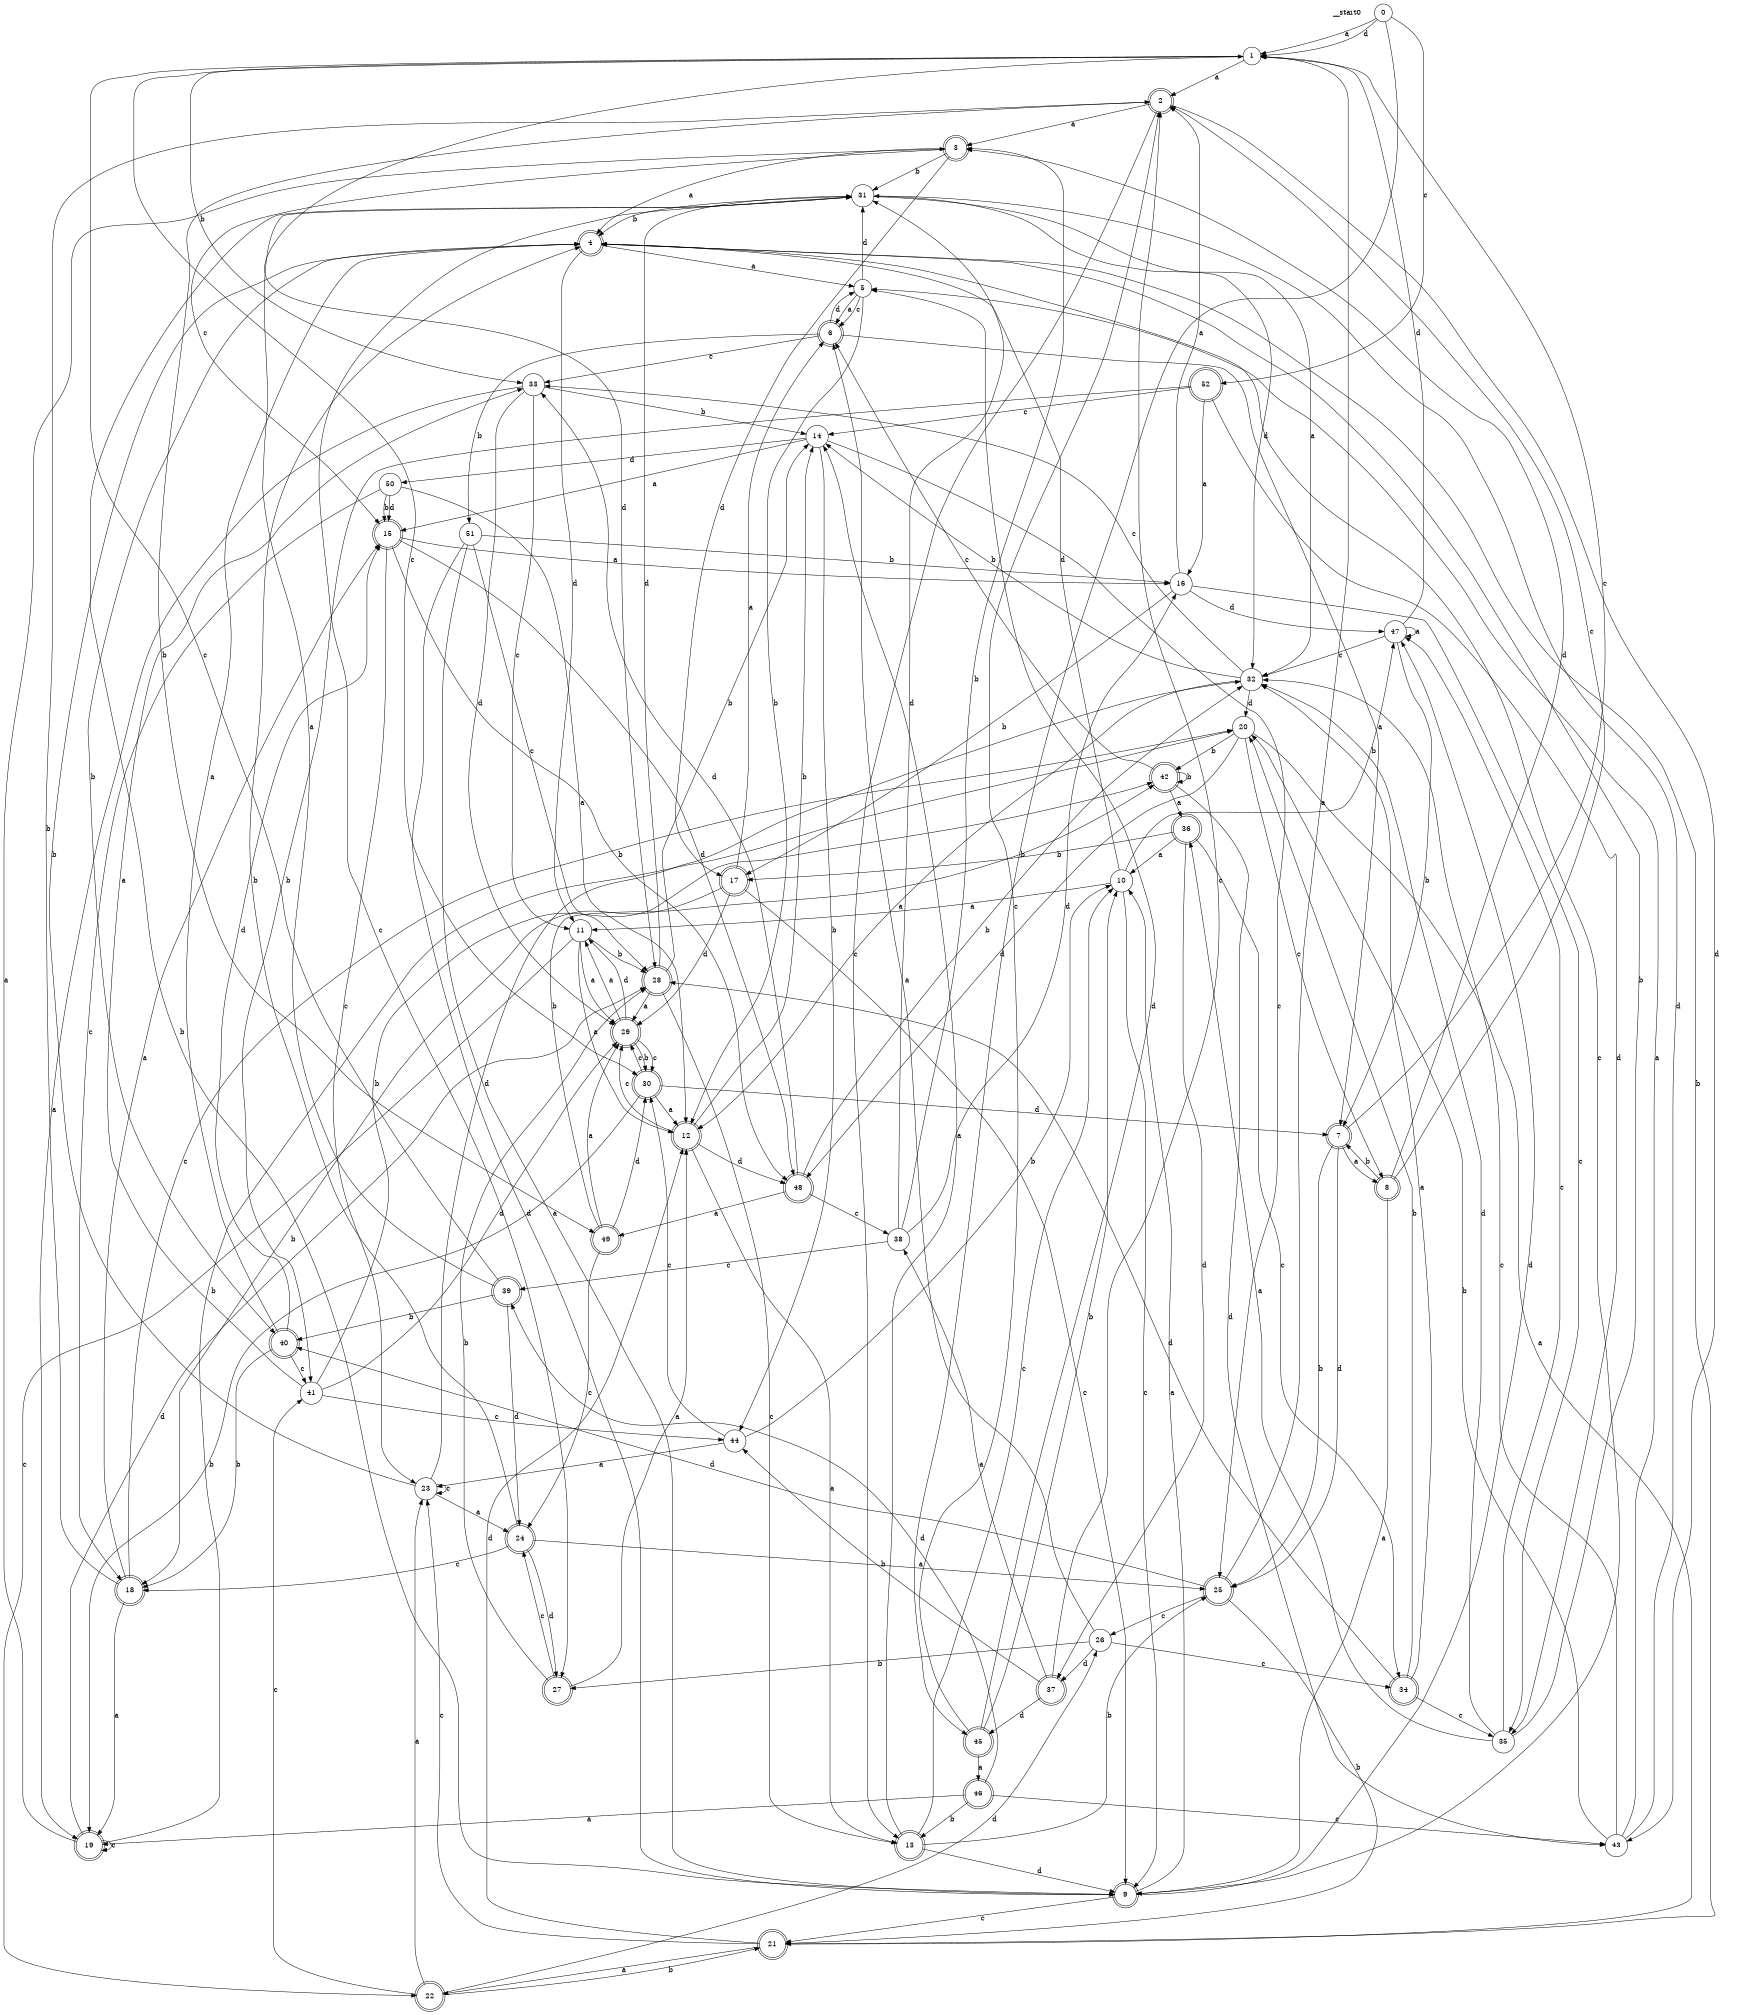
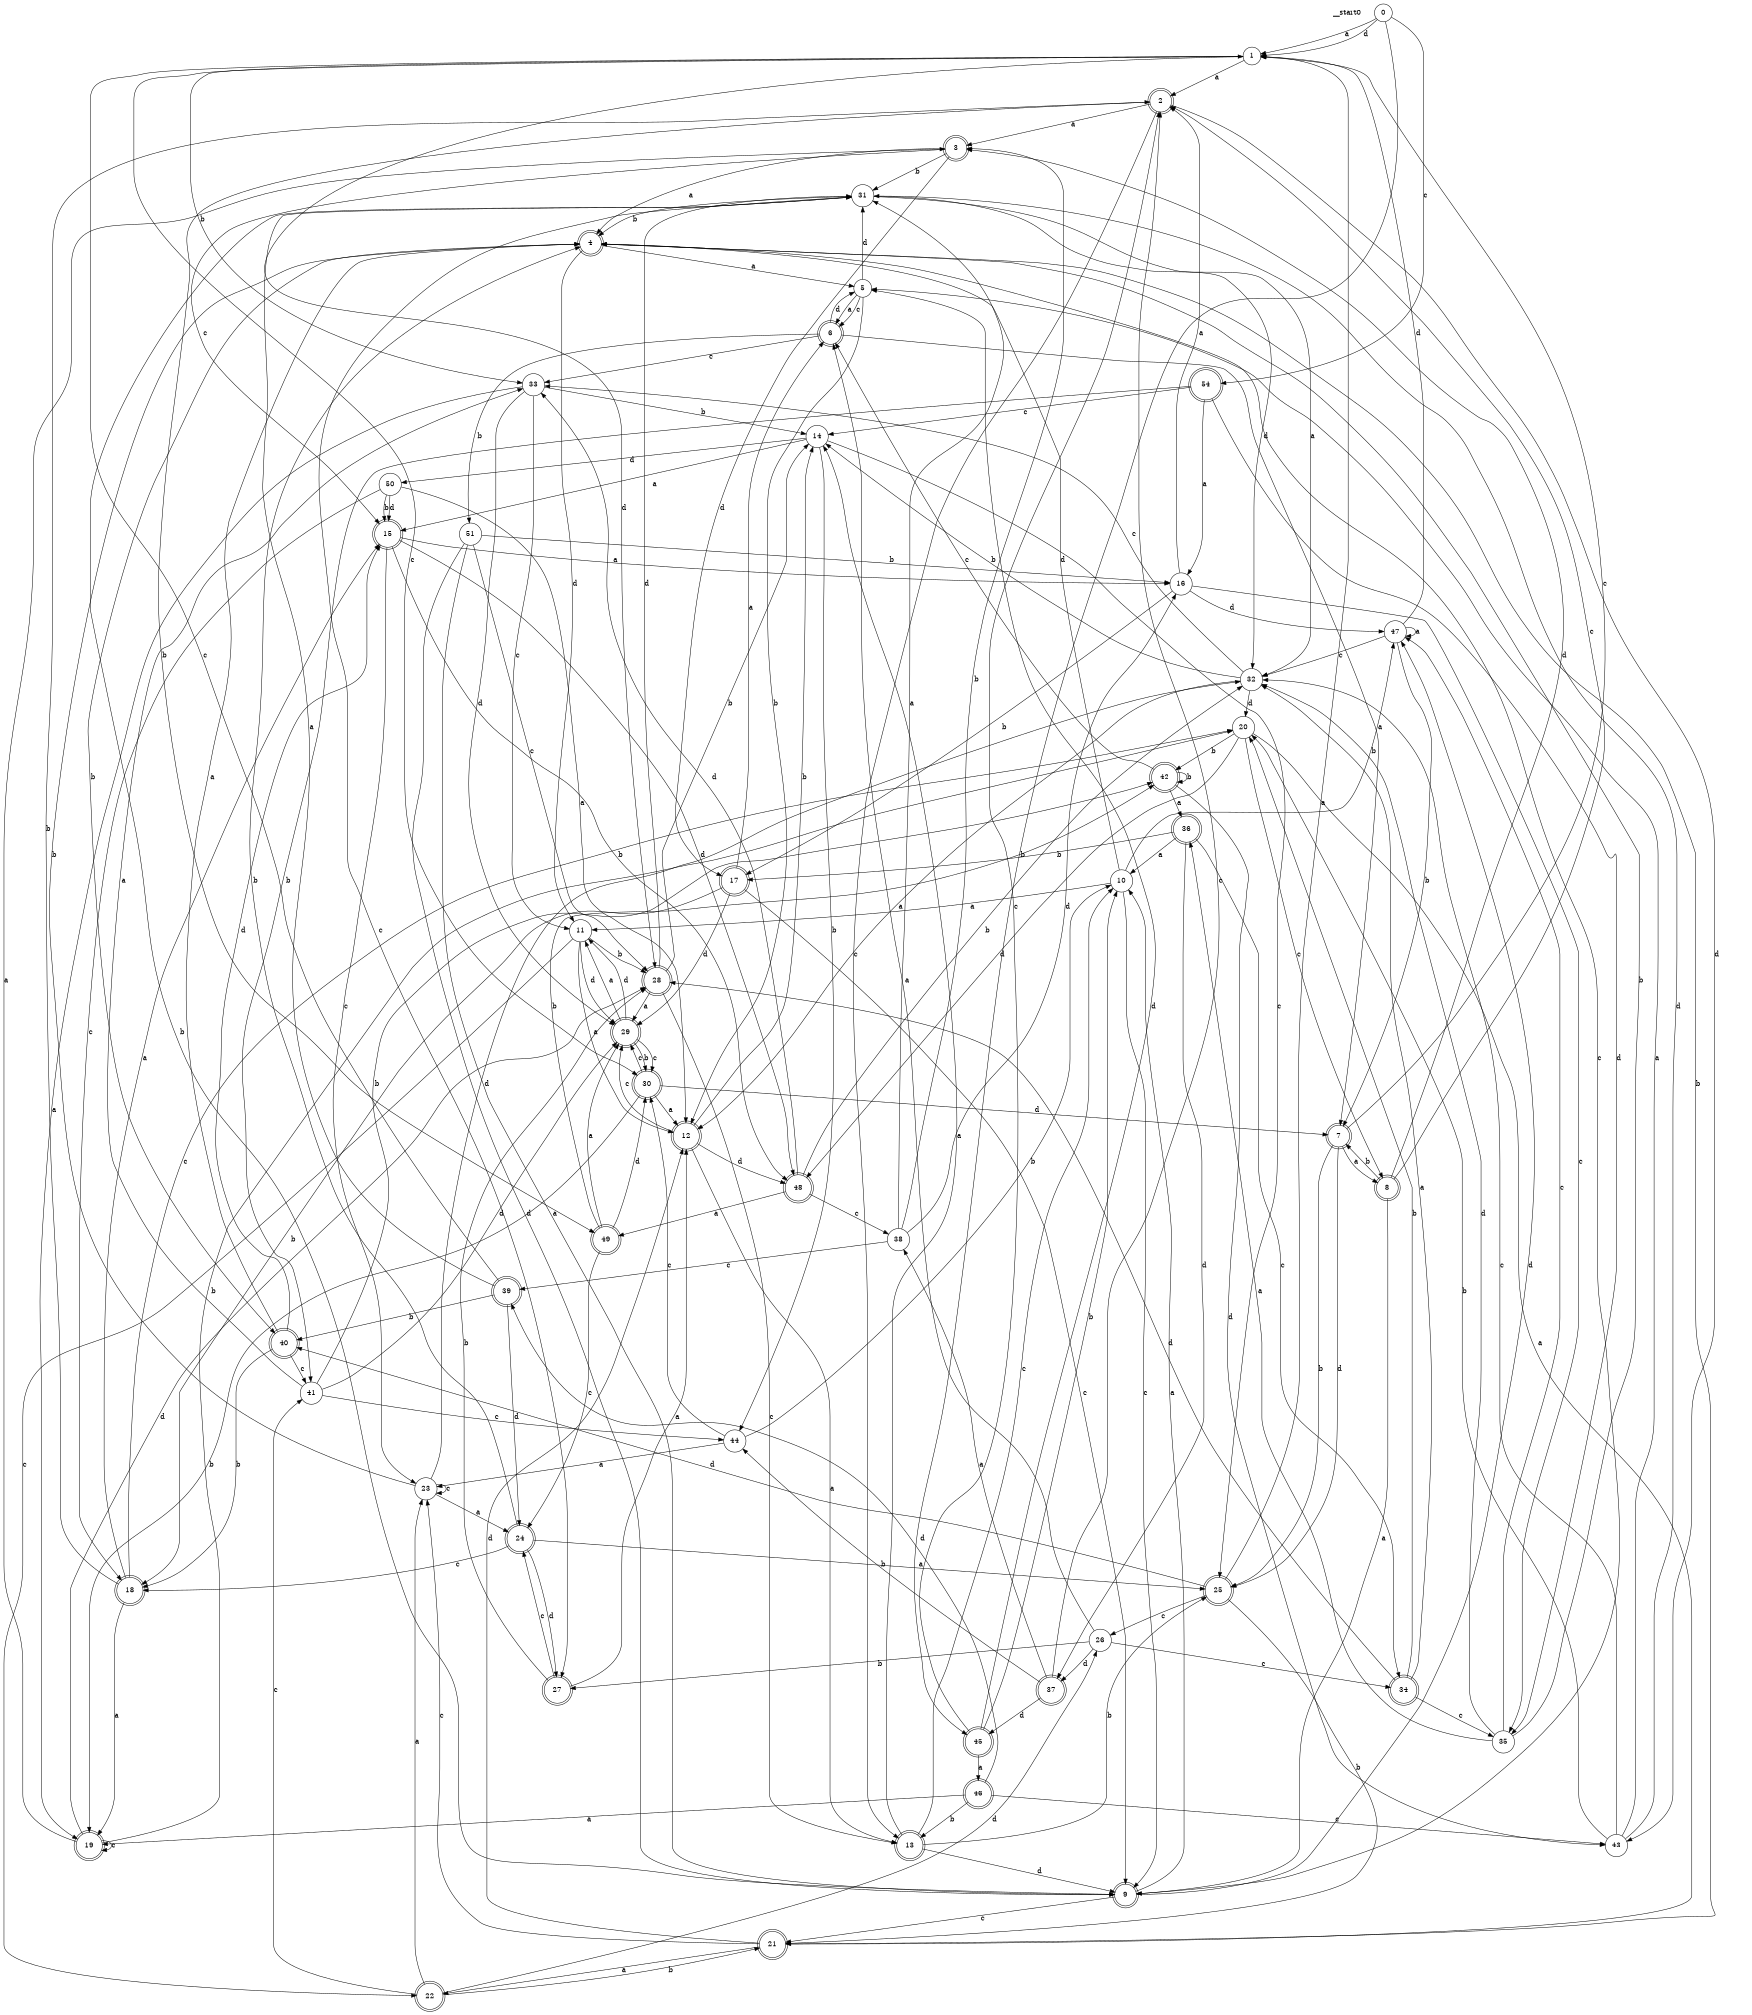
node "52": label "52" -> "54"
edge "38" -> "31": label "d" -> "a"
edge "11" -> "29": label "a" -> "d"
